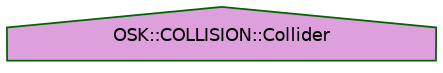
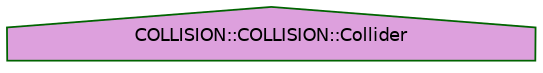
node "OSK::COLLISION::Collider": label "OSK::COLLISION::Collider" -> "COLLISION::COLLISION::Collider"
